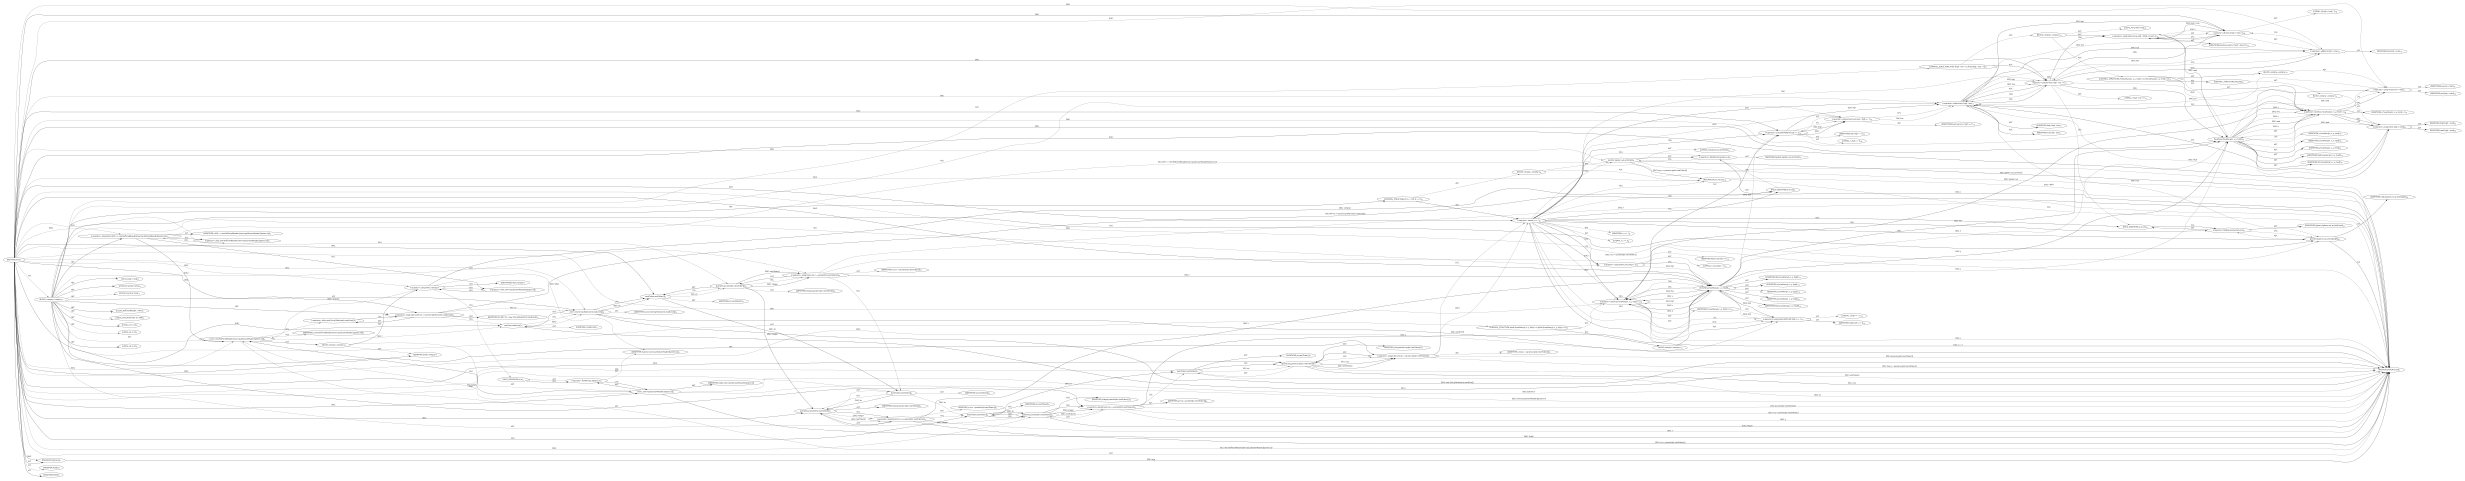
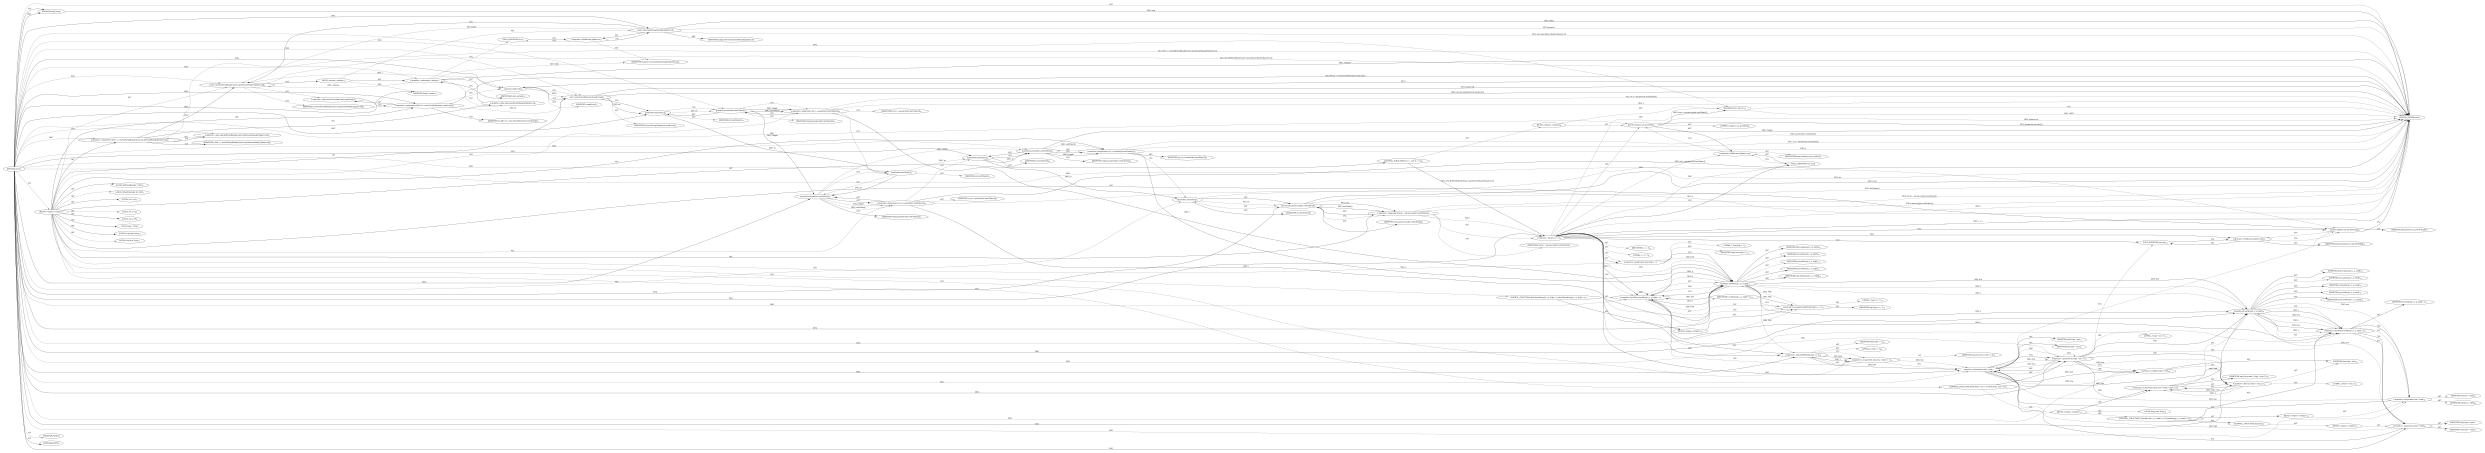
edge "(<operator>.division,(high + low) / 2)" -> "(<operator>.addition,high + low)": now "(<operator>.division,(high + low) / 2)" -> "(IDENTIFIER,low,high + low)"
edge "(CONTROL_STRUCTURE,if (c == 1),if (c == 1))" -> "(<operator>.equals,c == 1)": label "AST: " -> "DDG: new BufferedReader(new InputStreamReader(System.in))"
